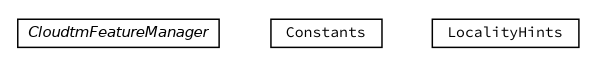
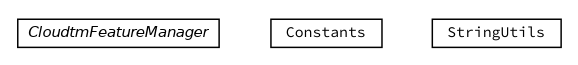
node "StringUtils": added
node "LocalityHints": removed
